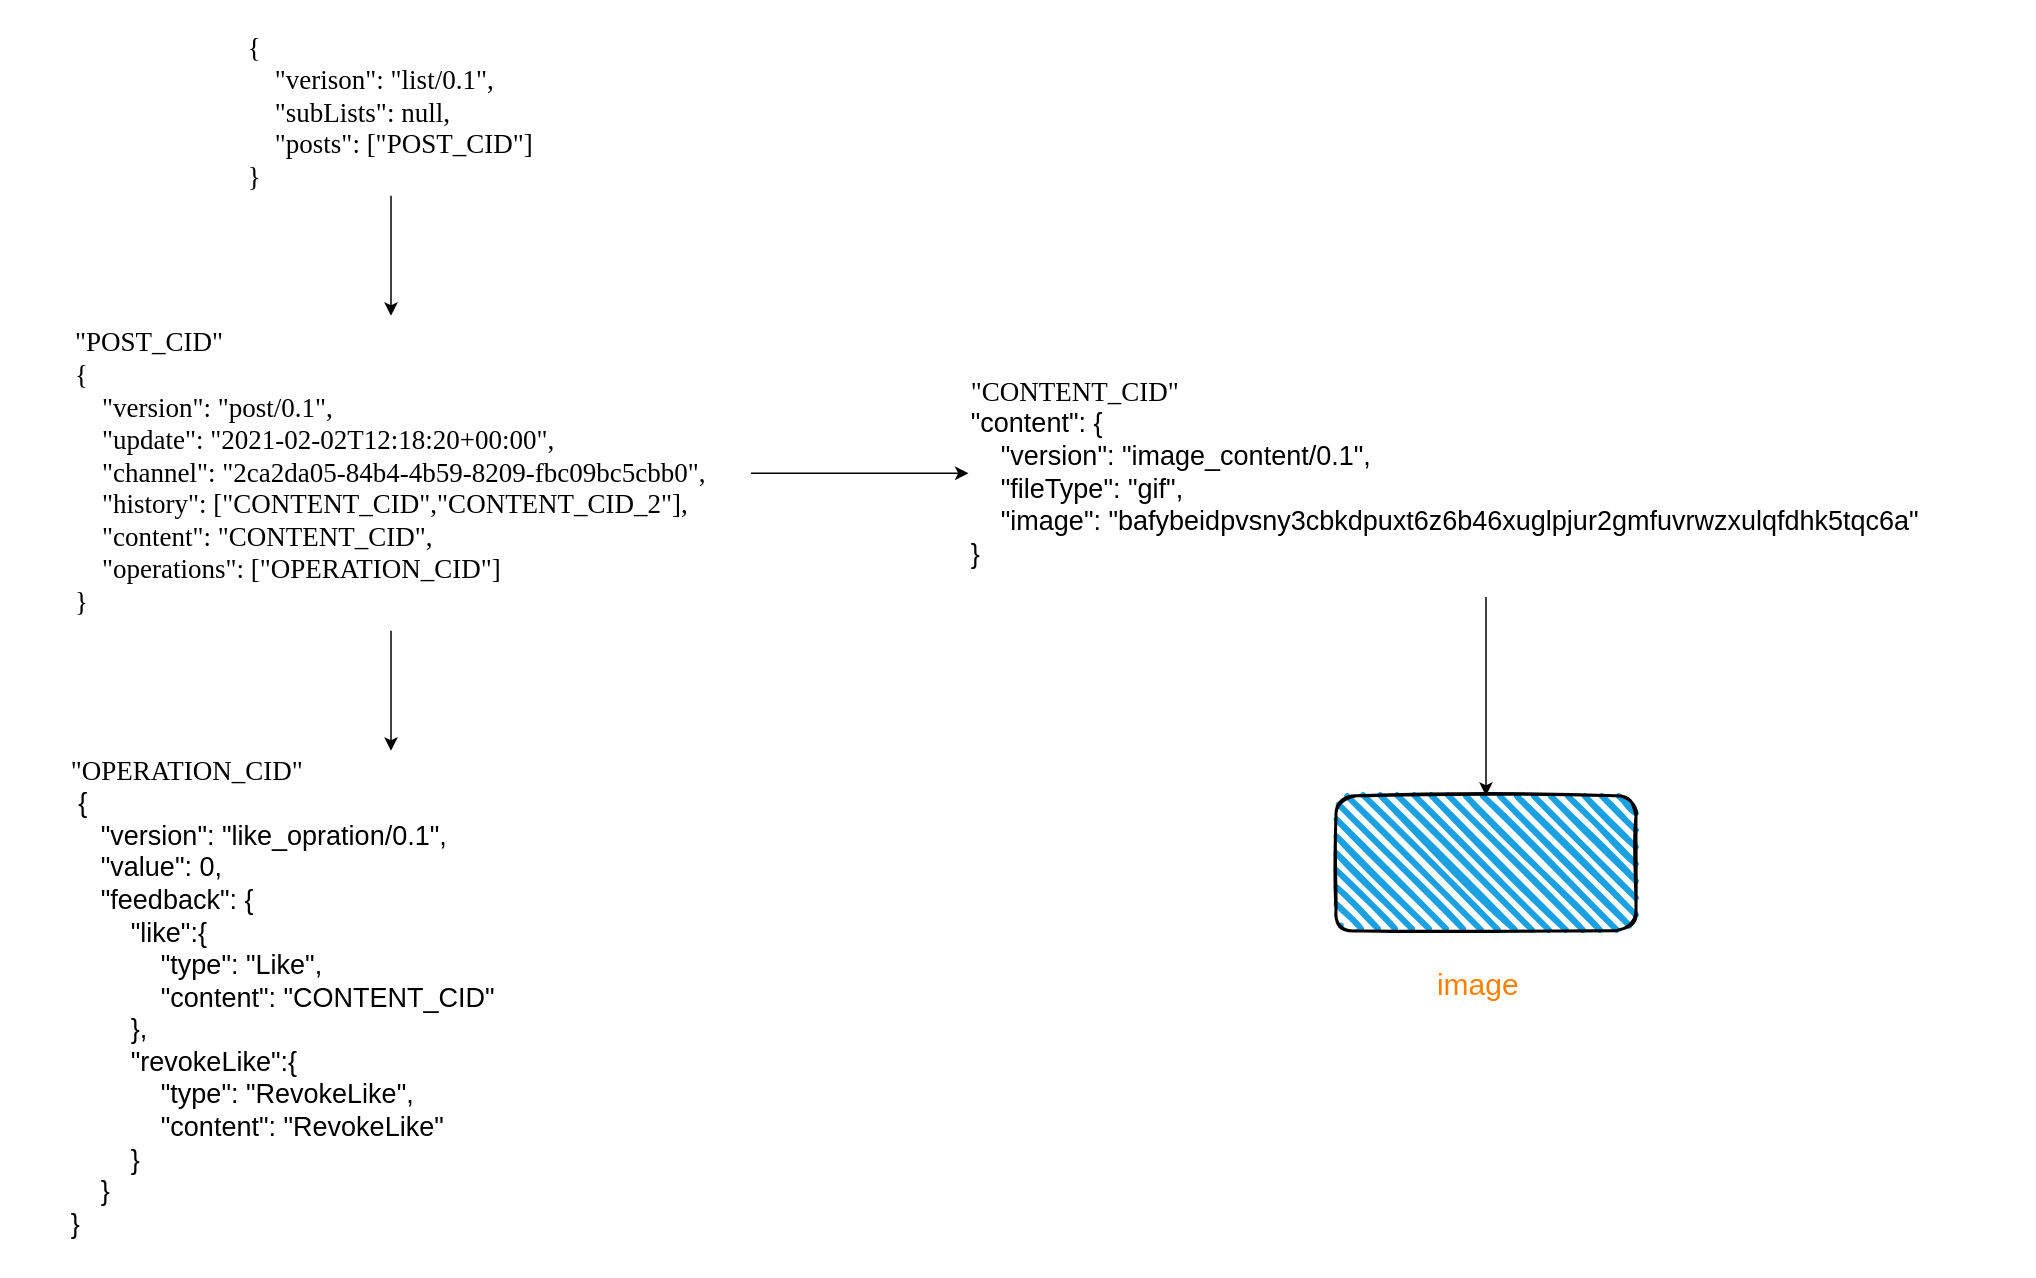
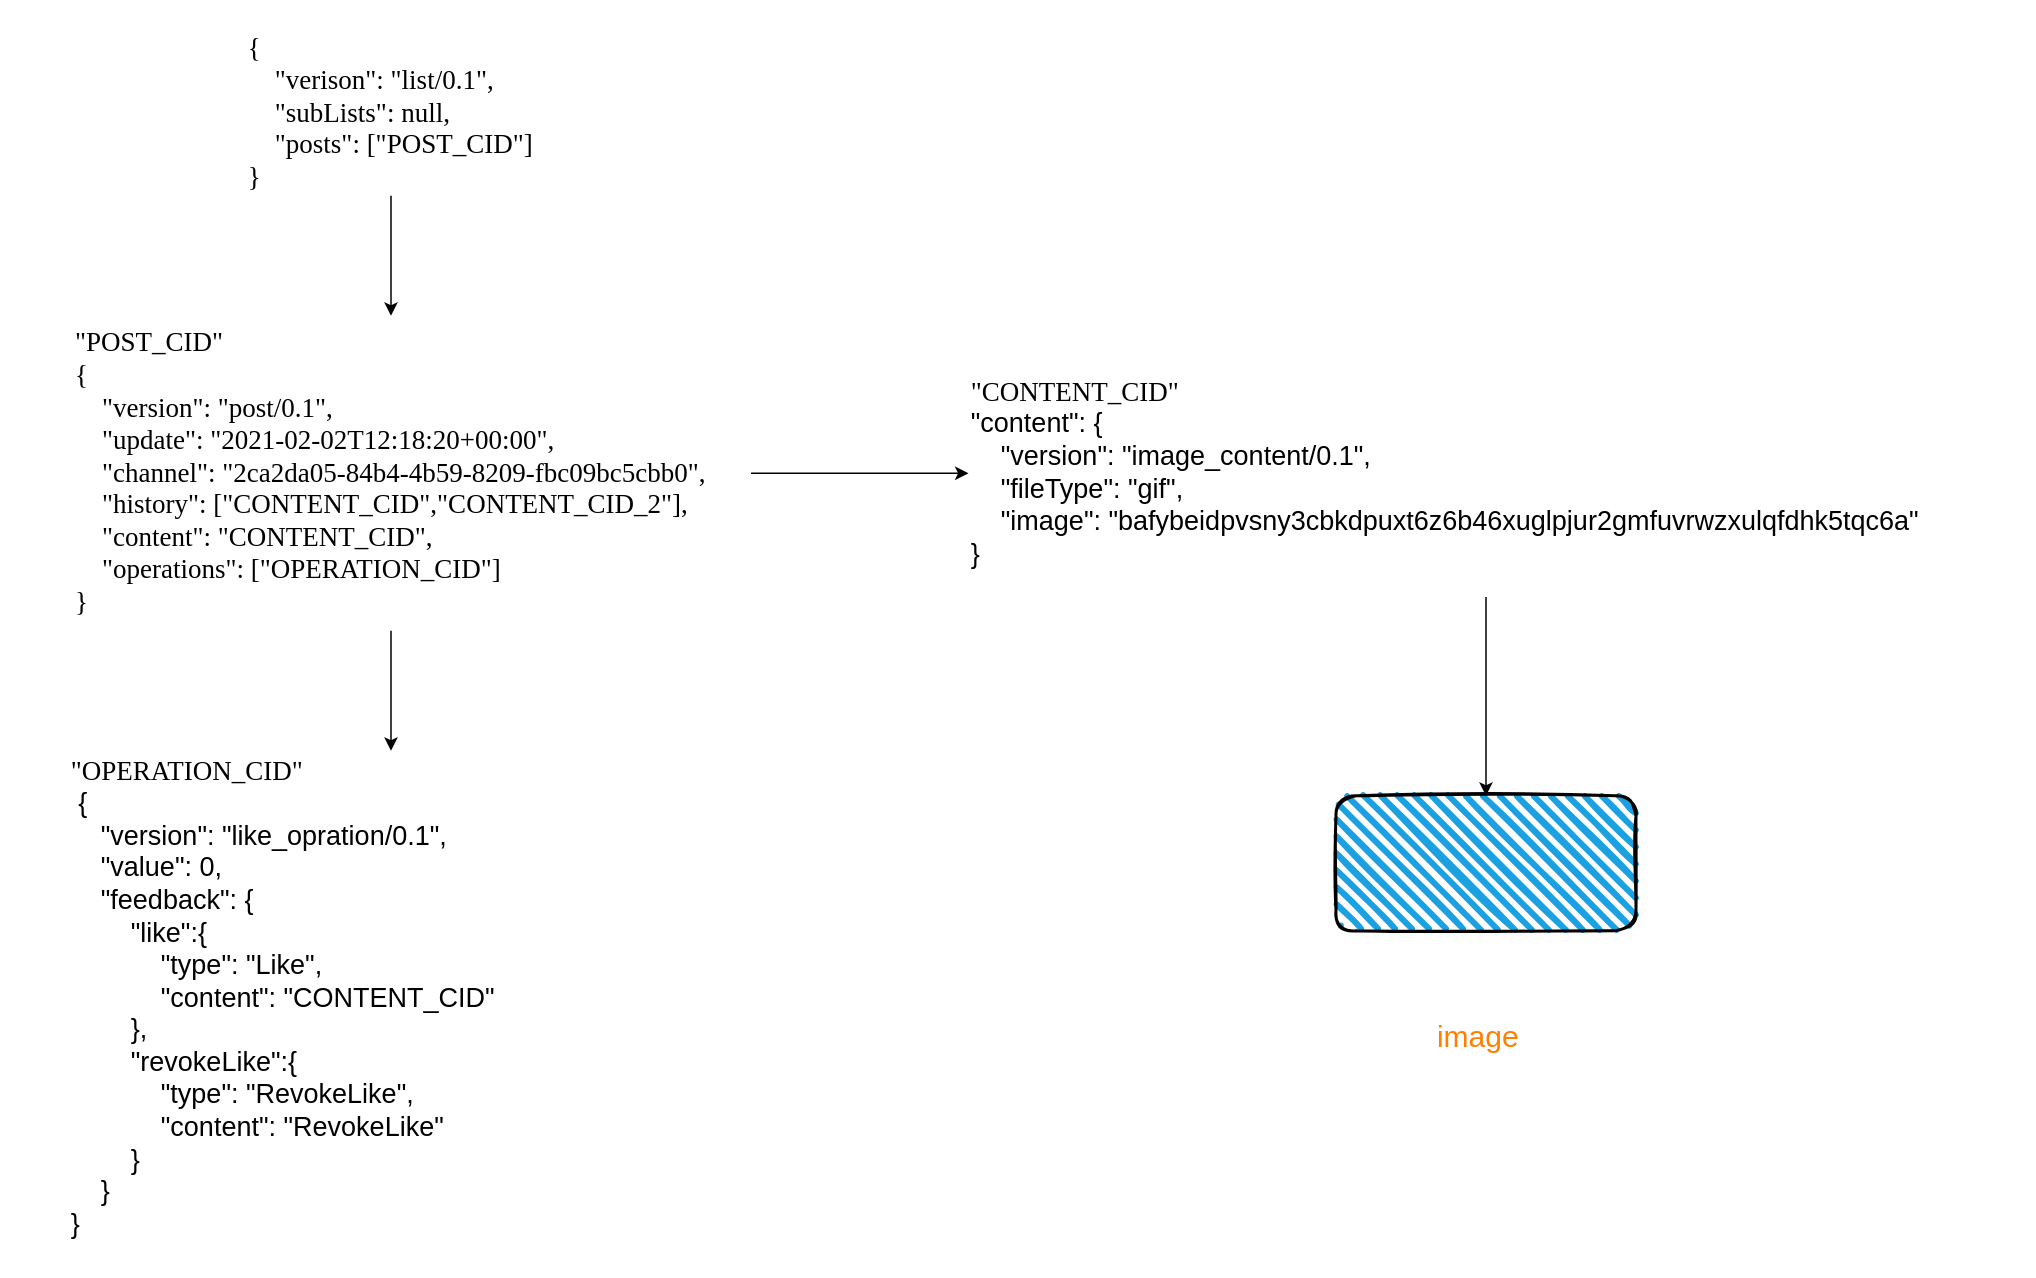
node "image": moved (1478, 983) -> (1478, 1036)
